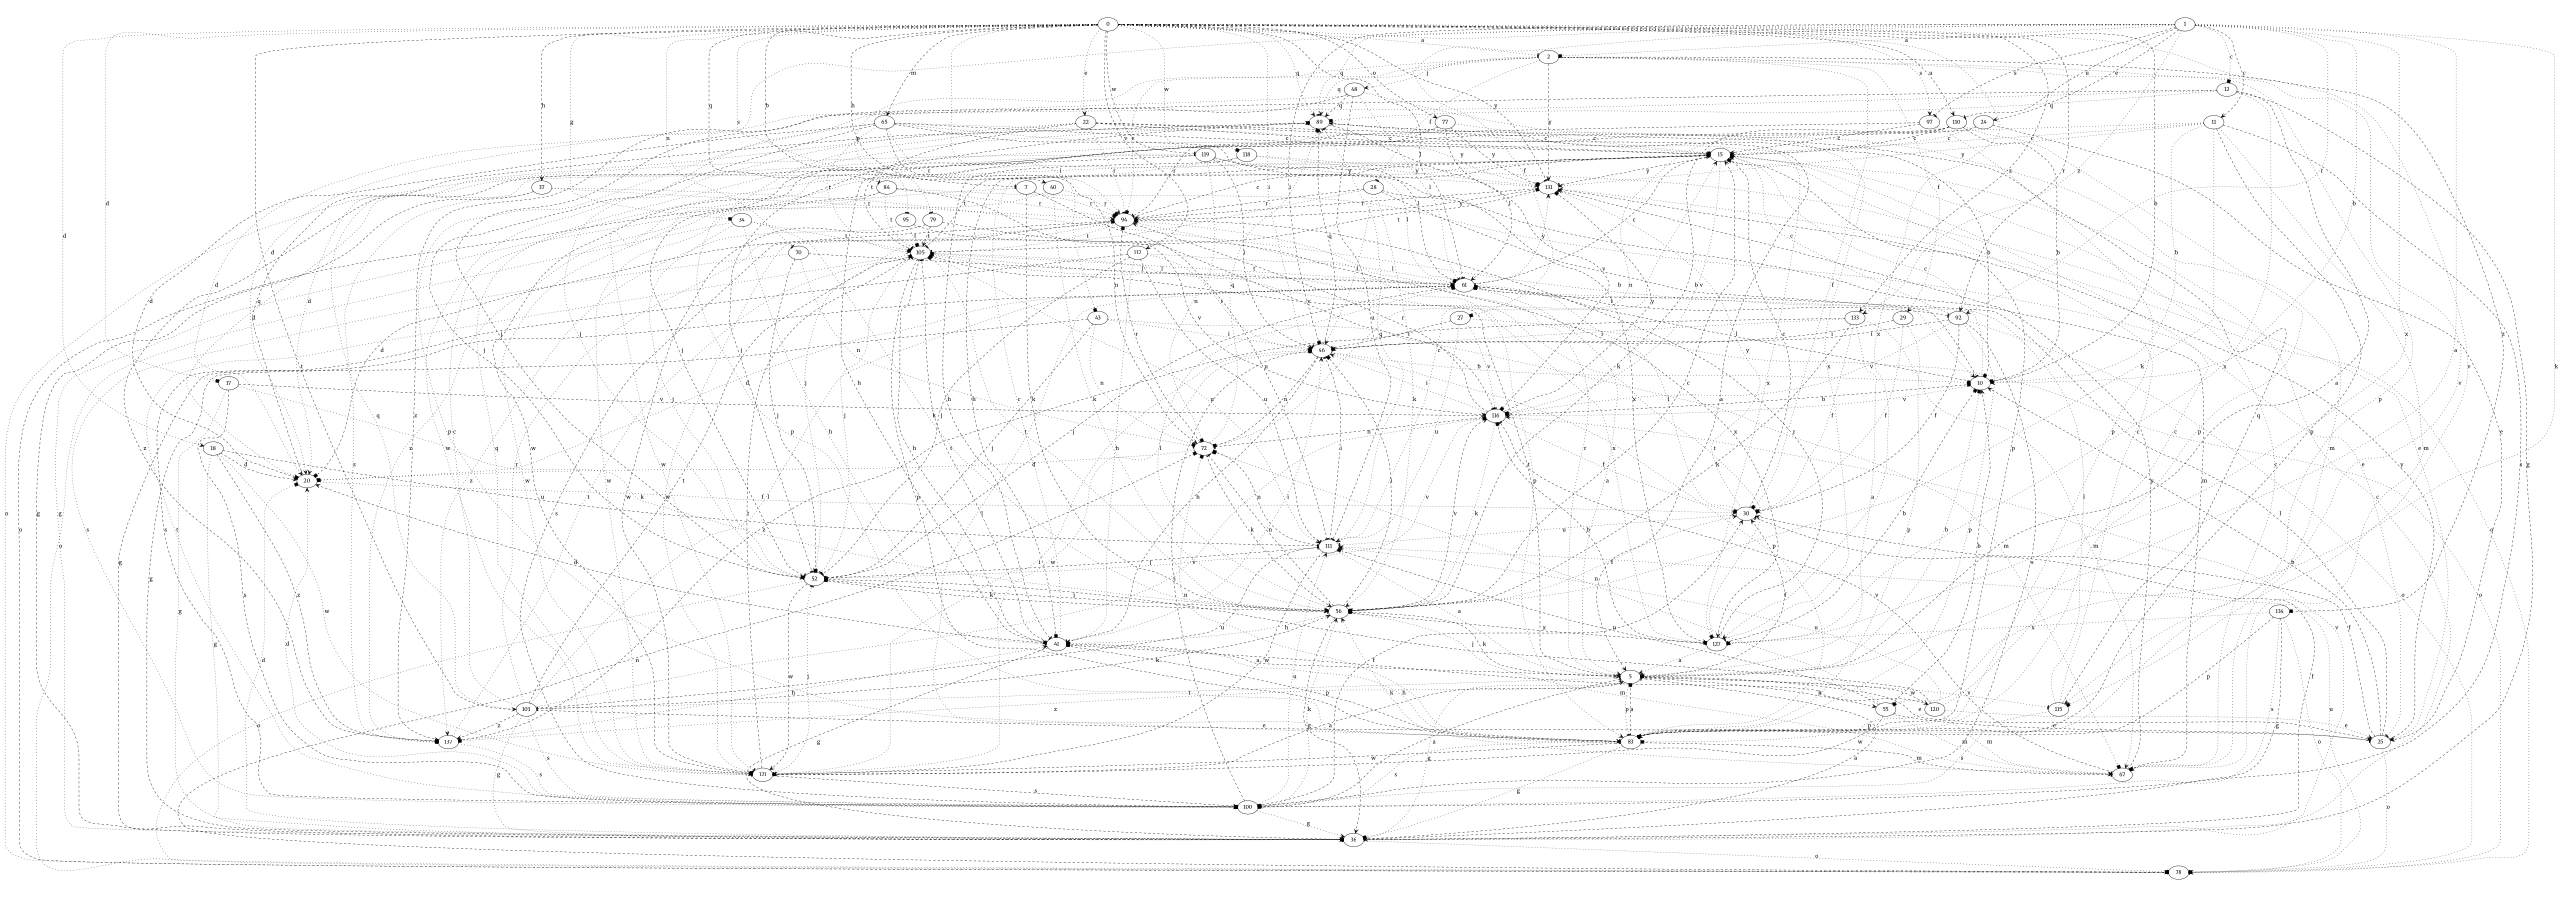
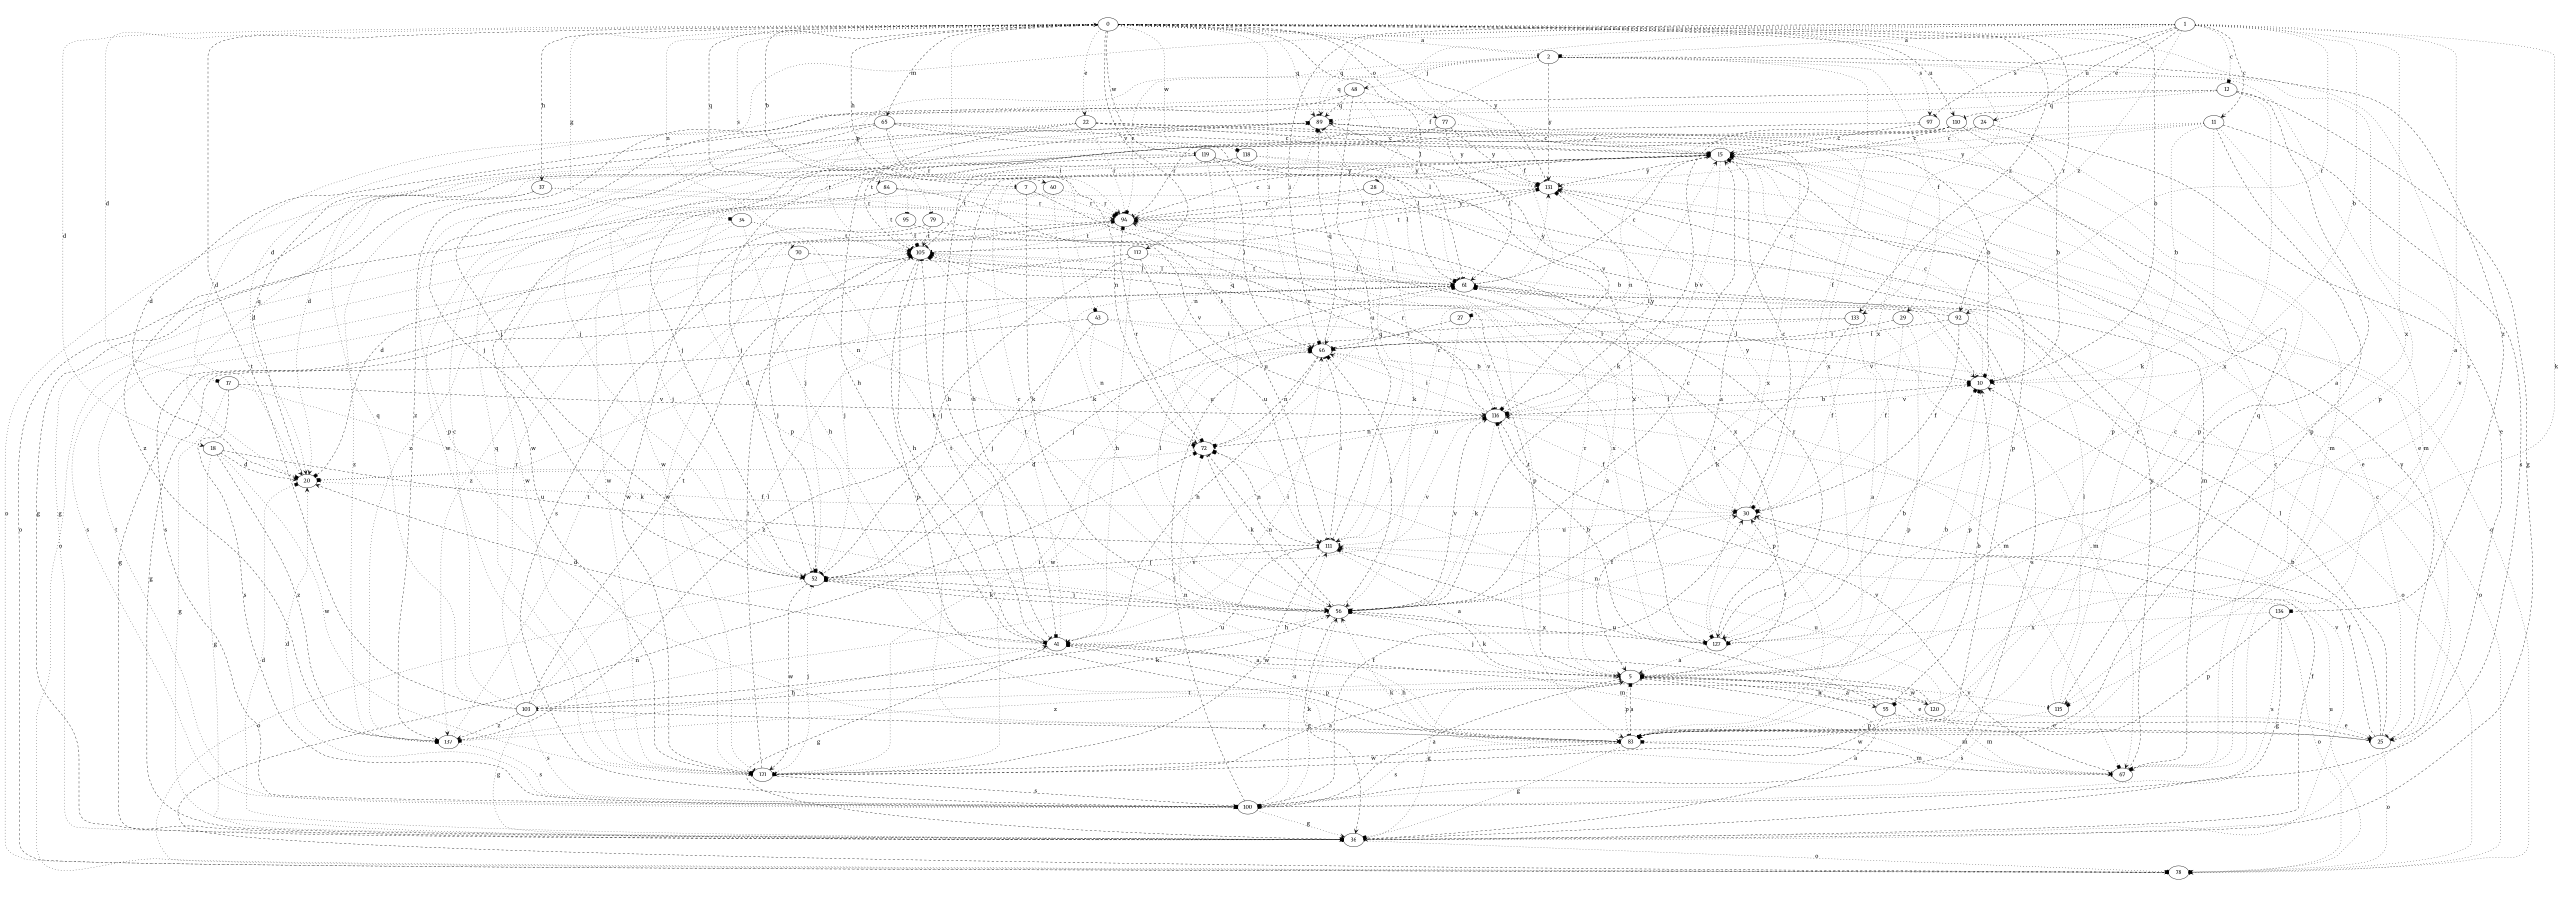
edge "0" -> "103": reversed
edge "61" -> "92": reversed
edge "105" -> "100": reversed
edge "55" -> "5": added, label "a"
